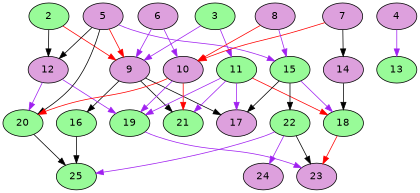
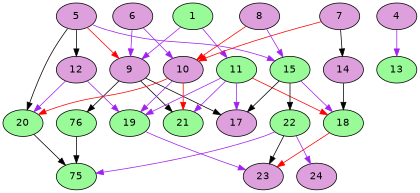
node "2": removed
node "3": label "3" -> "1"
node "16": label "16" -> "76"
node "25": label "25" -> "75"
